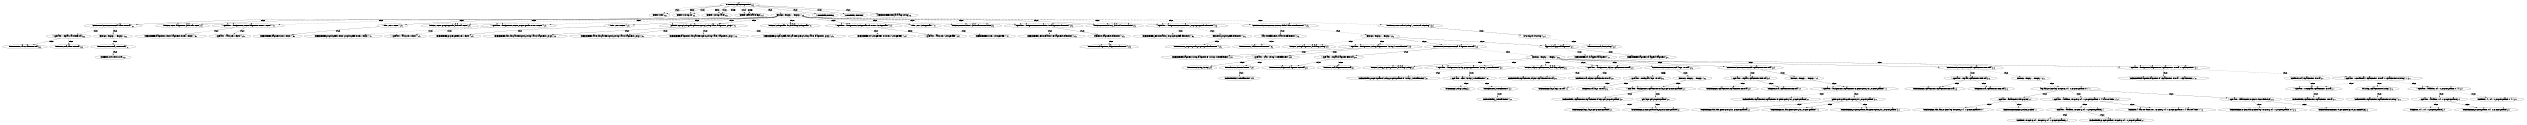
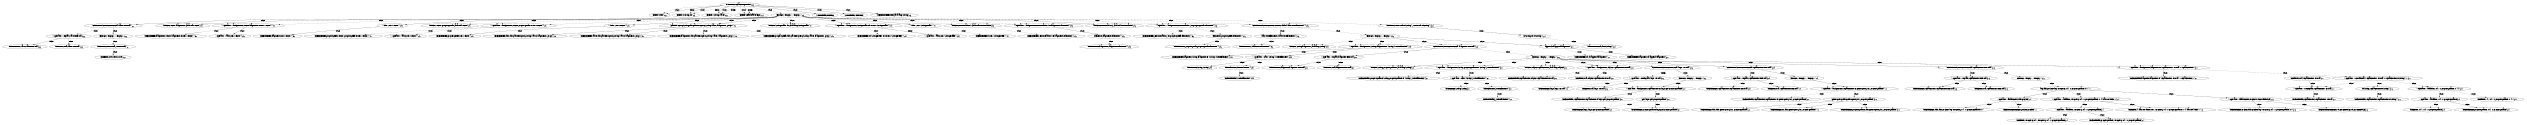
edge "(<operator>.assignment,Enumeration i = fragments.elements())" -> "(IDENTIFIER,i,Enumeration i = fragments.elements())": now "(LOCAL,Enumeration i: java.util.Enumeration)" -> "(IDENTIFIER,i,Enumeration i = fragments.elements())"
